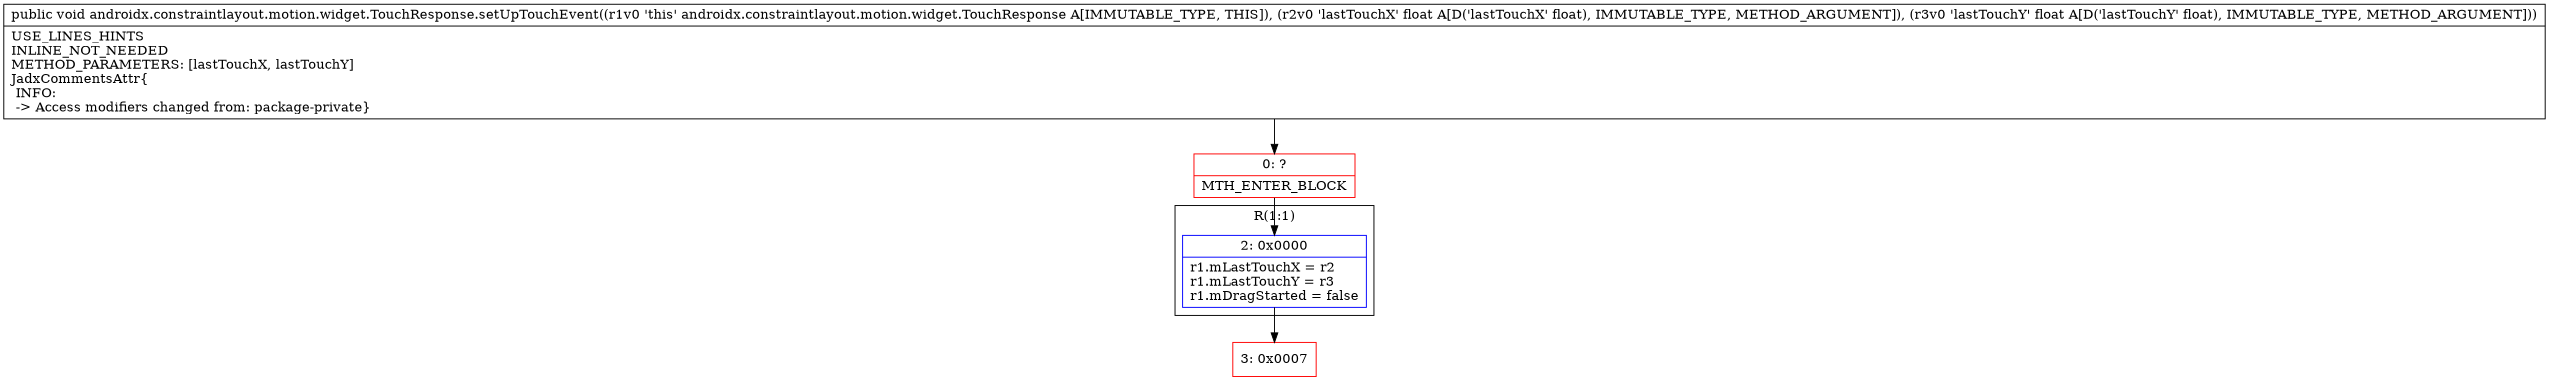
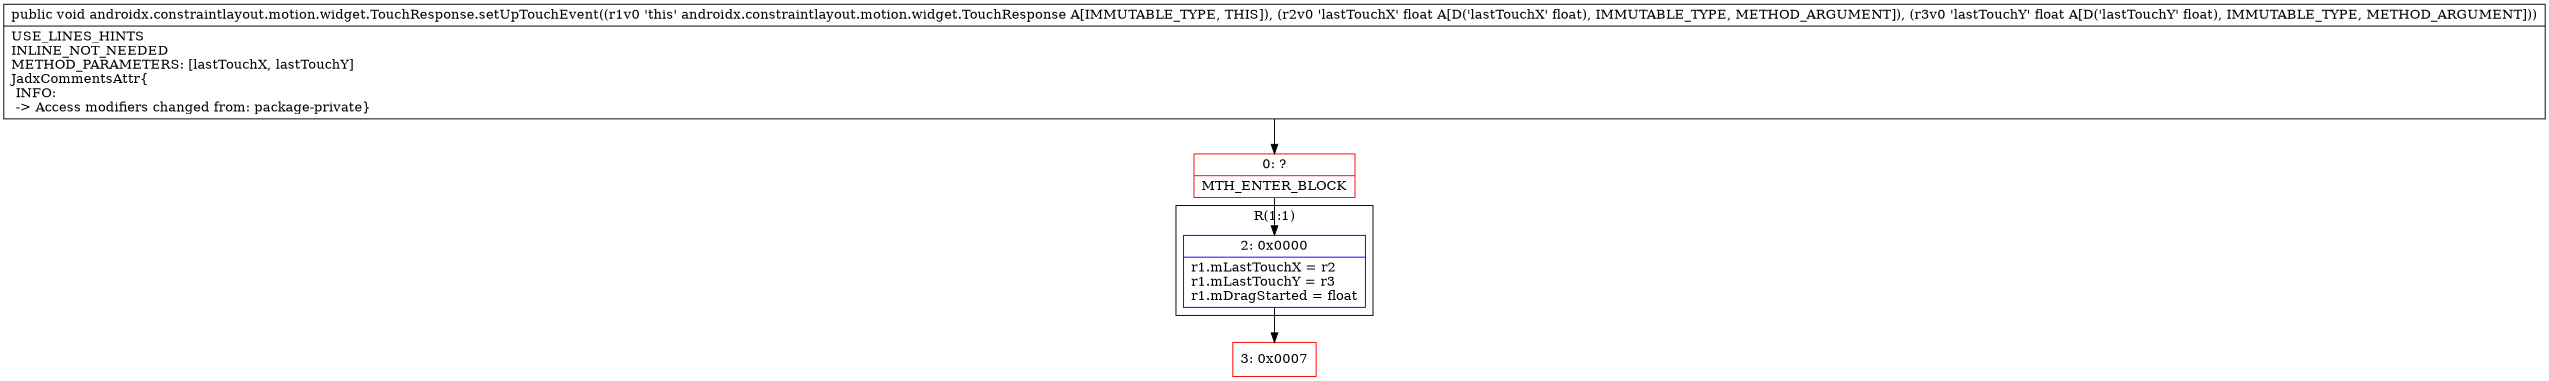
node "2: 0x0000": text "r1.mDragStarted = false" -> "r1.mDragStarted = float"
